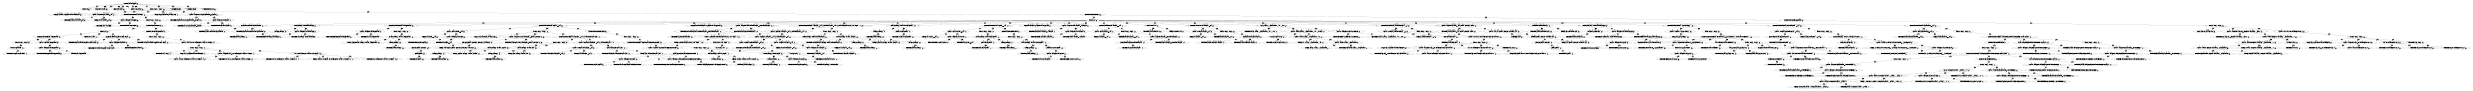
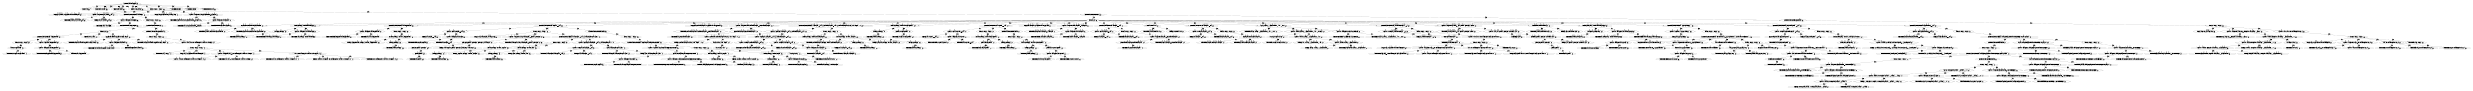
edge "(CONTROL_STRUCTURE,IF,if (getJvmDebugLevel() != null))" -> "(<operator>.notEquals,getJvmDebugLevel() != null)": added, label "AST:"
edge "(IDENTIFIER,this,this.compiler.equals(DEFAULT_COMPILER))" -> "(equals,this.compiler.equals(DEFAULT_COMPILER))": now "(<operator>.logicalNot,!compiler.equals(DEFAULT_COMPILER))" -> "(equals,this.compiler.equals(DEFAULT_COMPILER))"
